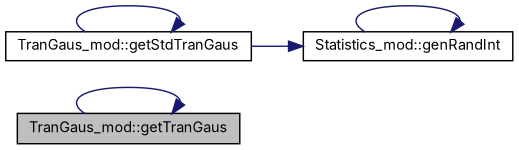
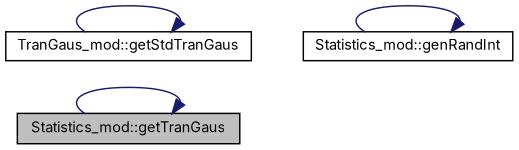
edge "TranGaus_mod::getStdTranGaus" -> "Statistics_mod::genRandInt": removed
node "TranGaus_mod::getTranGaus": label "TranGaus_mod::getTranGaus" -> "Statistics_mod::getTranGaus"
